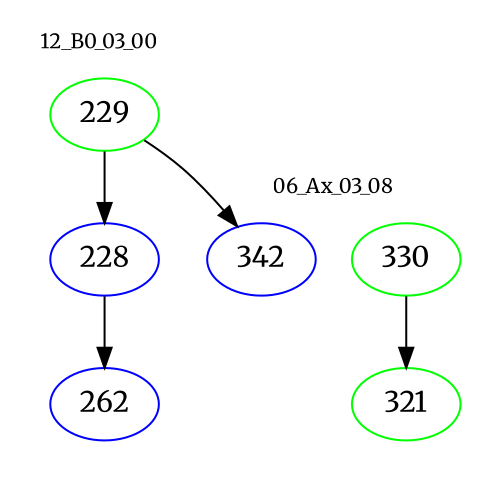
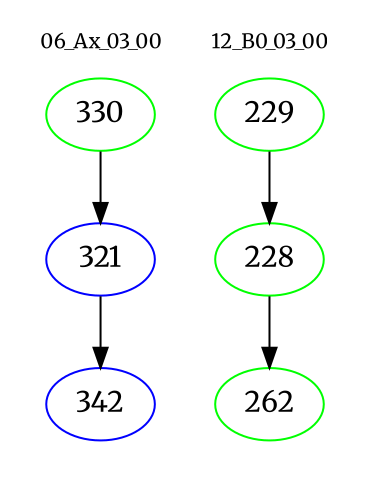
cluster "06_Ax_03_08": label "06_Ax_03_08" -> "06_Ax_03_00"
edge "229" -> "342": now "321" -> "342"
node "228": color blue -> green
node "262": color blue -> green
node "321": color green -> blue
